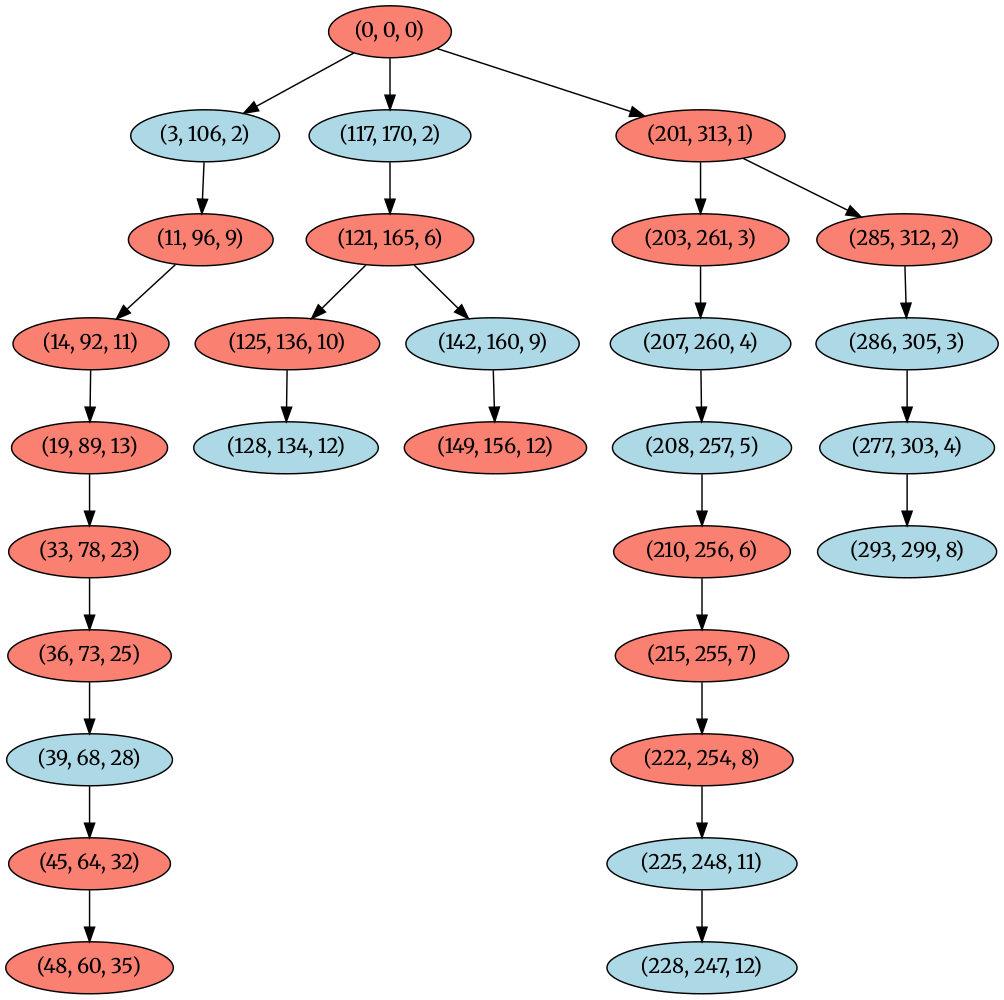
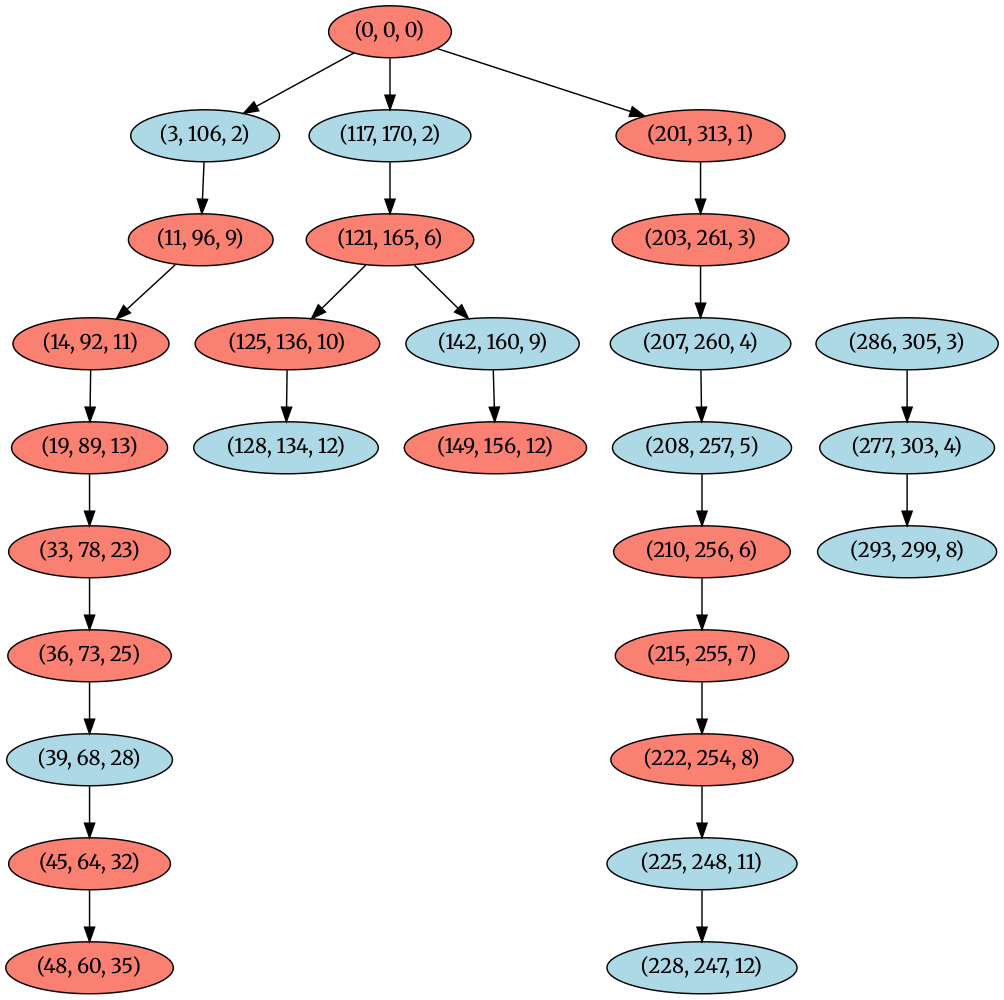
node "(285, 312, 2)": removed
